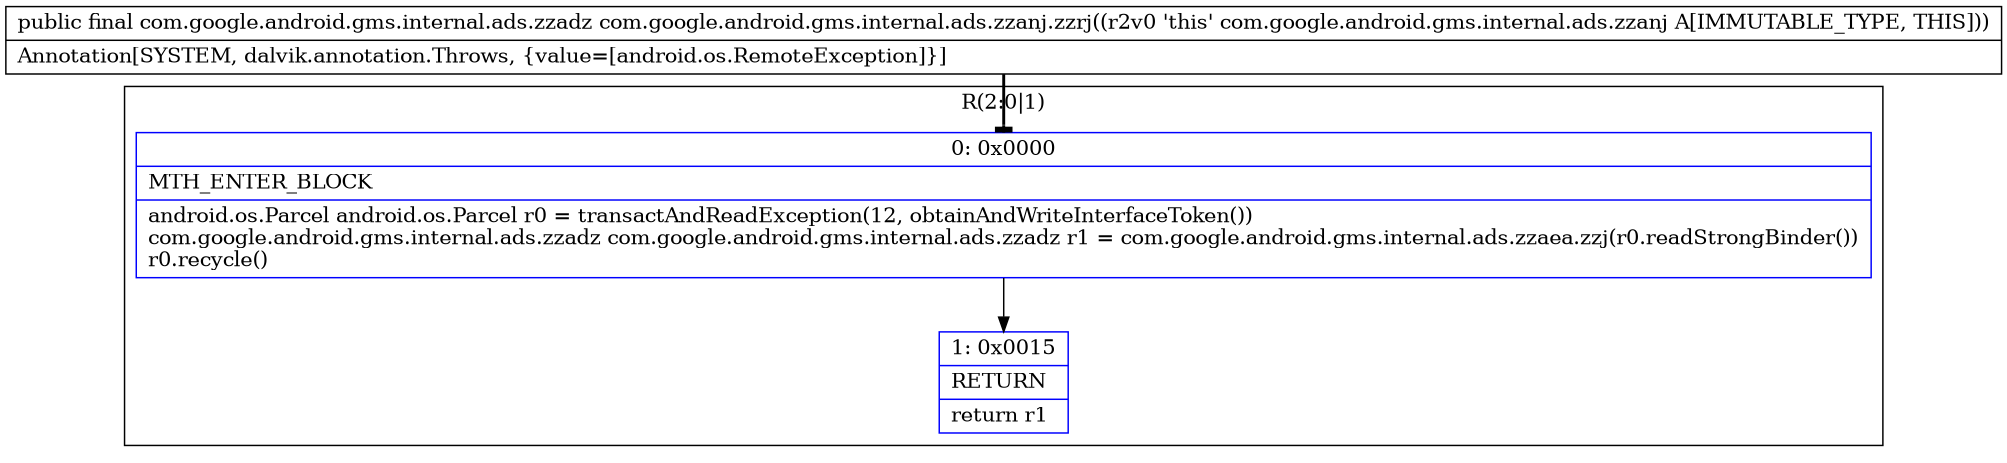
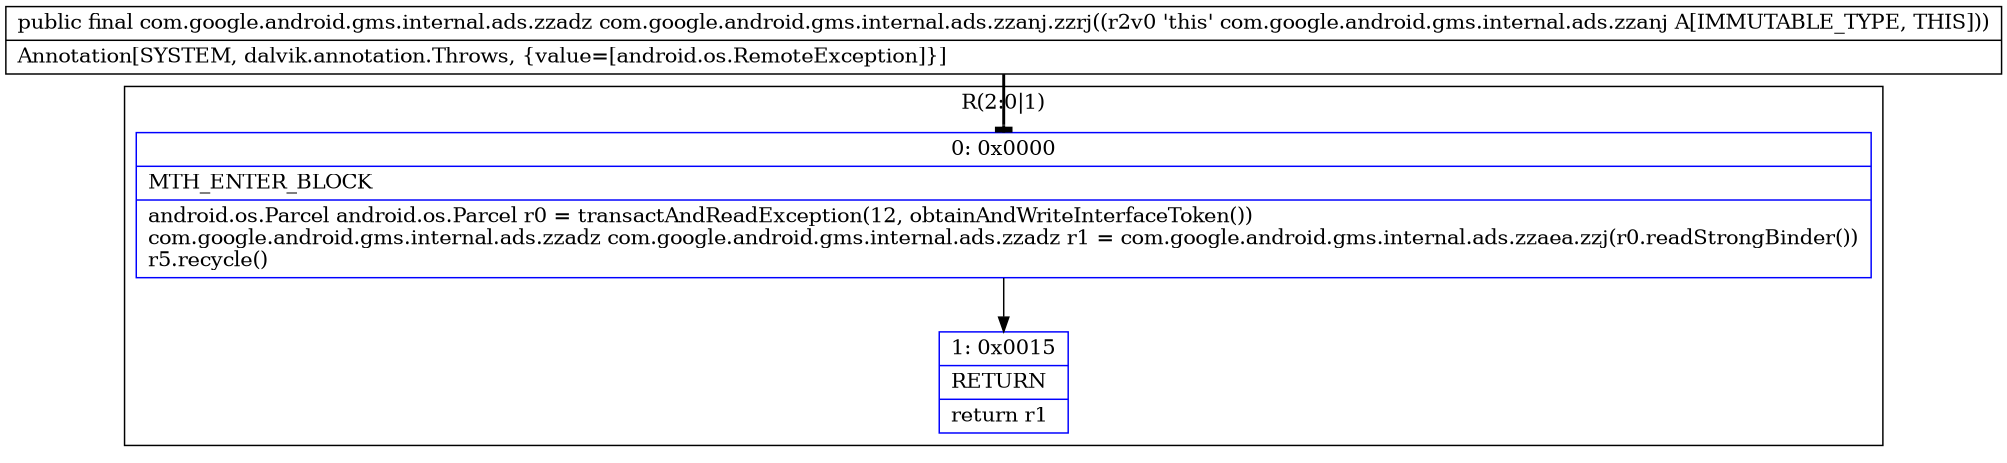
node "0: 0x0000": text "r0.recycle()" -> "r5.recycle()"
